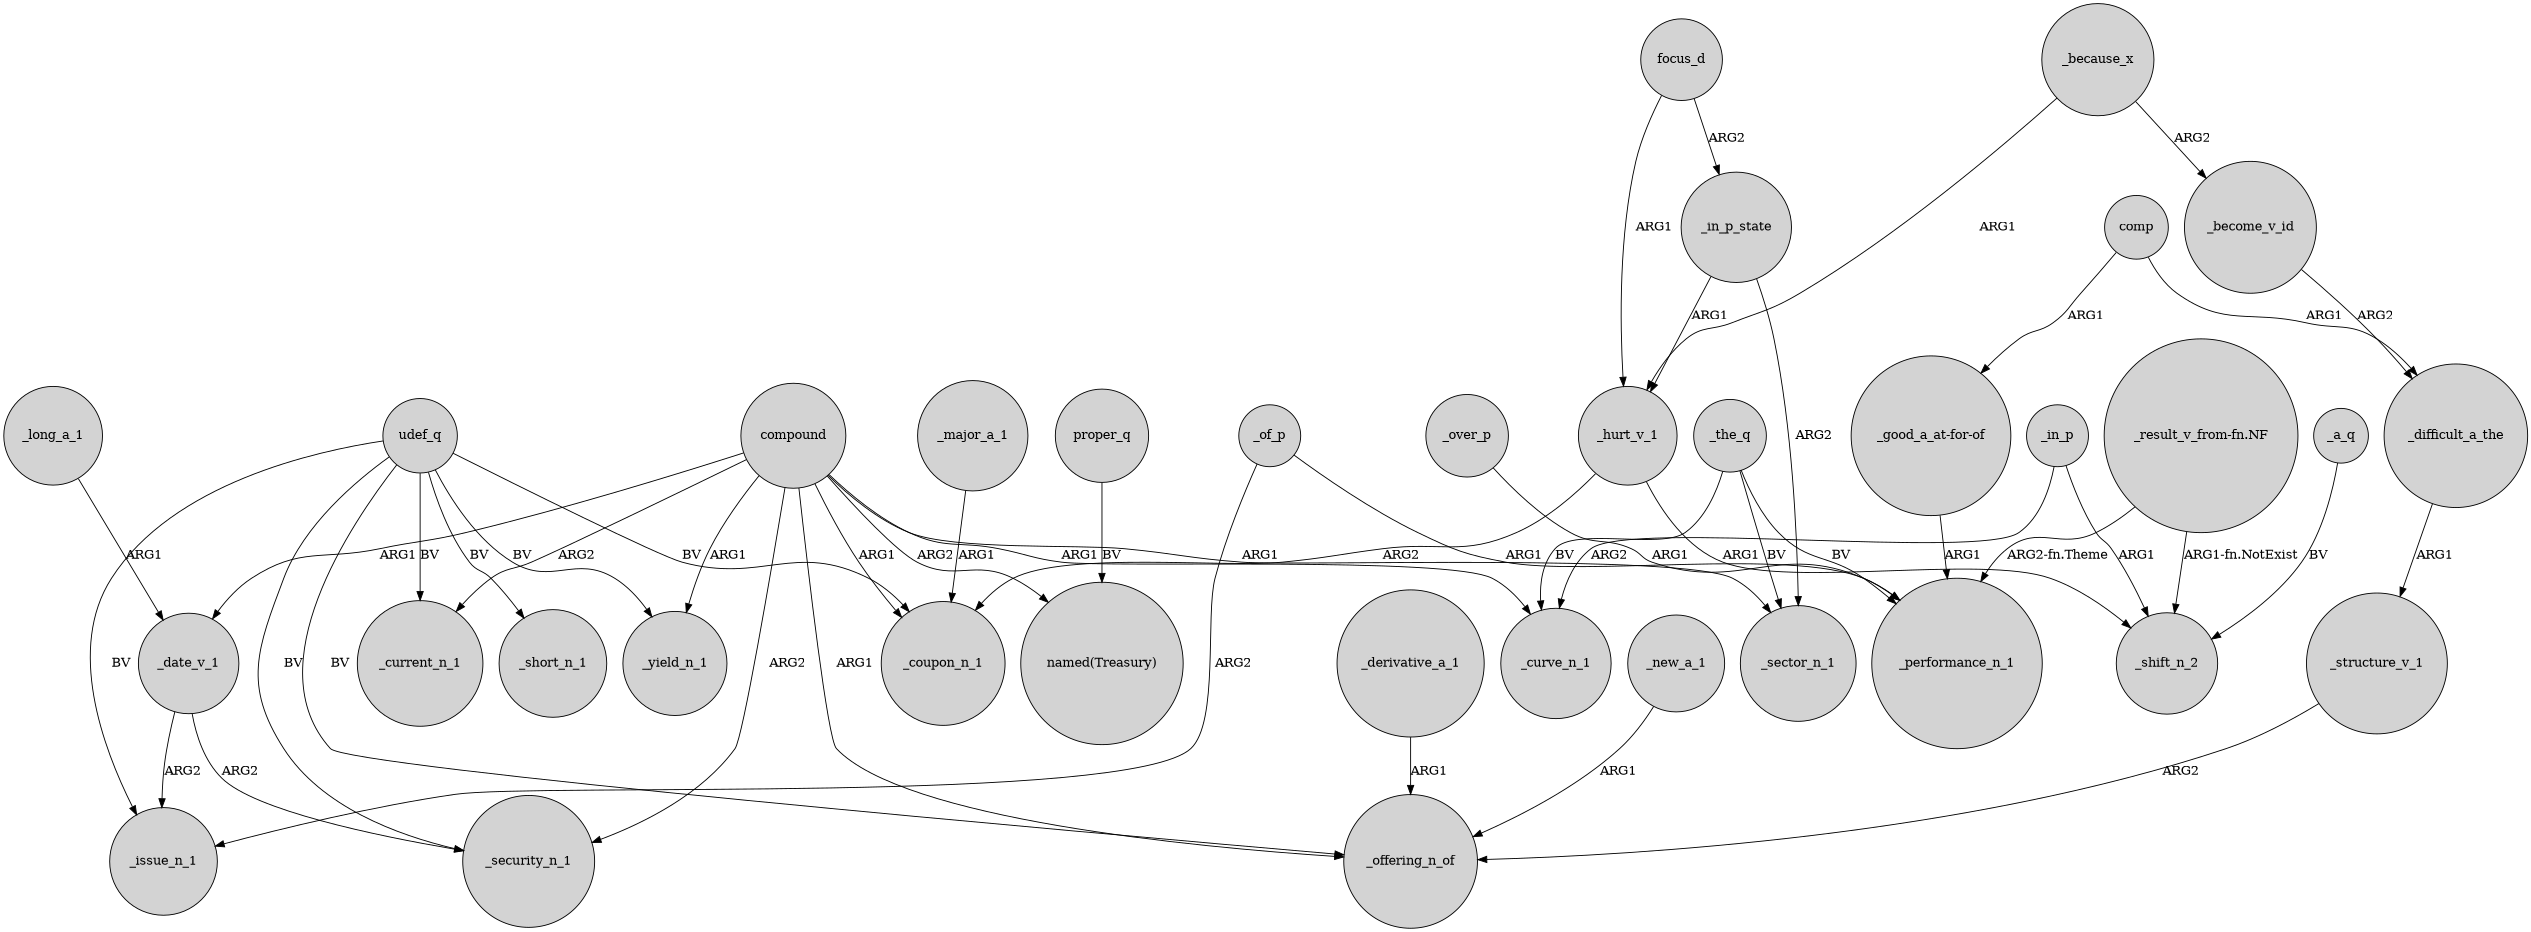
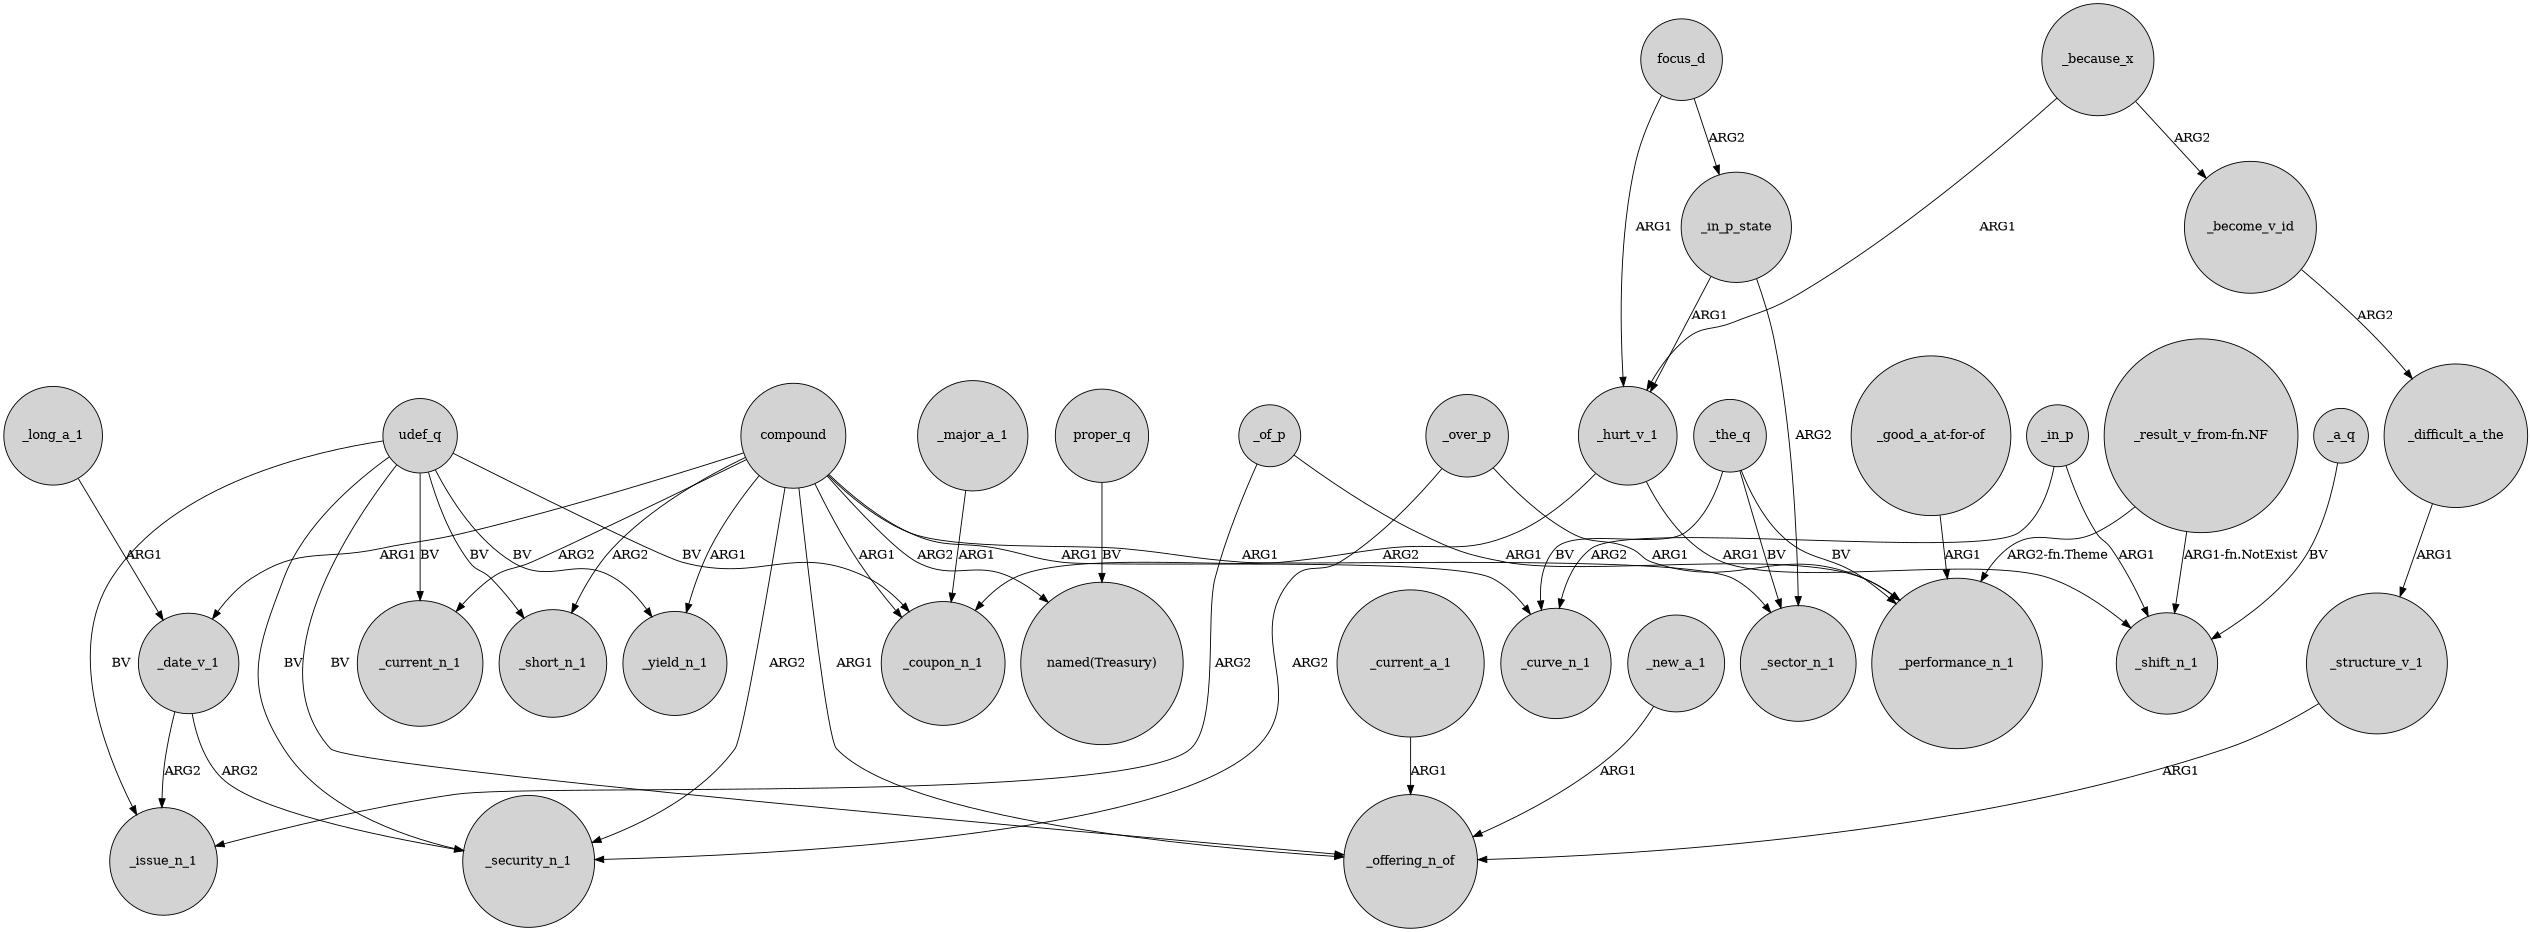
node "comp": removed
edge "compound" -> "_short_n_1": added, label "ARG2"
node "_derivative_a_1": label "_derivative_a_1" -> "_current_a_1"
node "_shift_n_2": label "_shift_n_2" -> "_shift_n_1"
edge "_structure_v_1" -> "_offering_n_of": label "ARG2" -> "ARG1"
edge "_over_p" -> "_security_n_1": added, label "ARG2"
